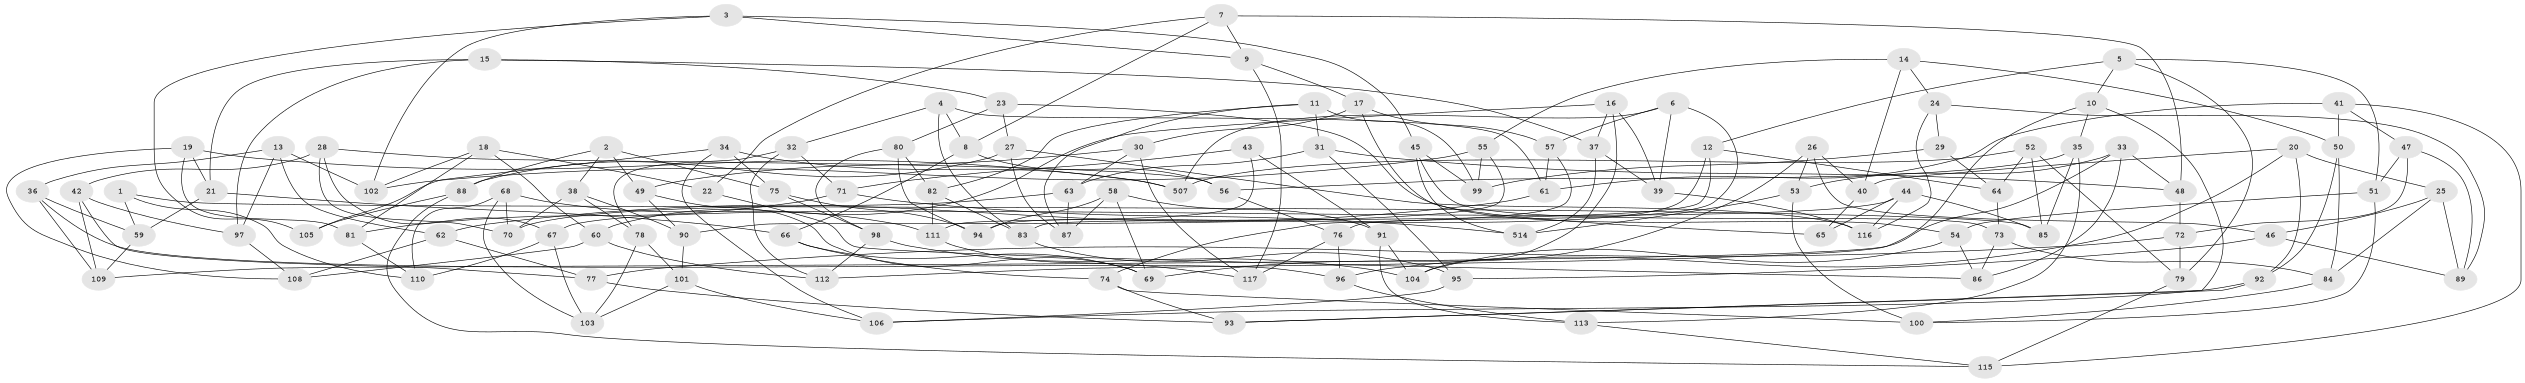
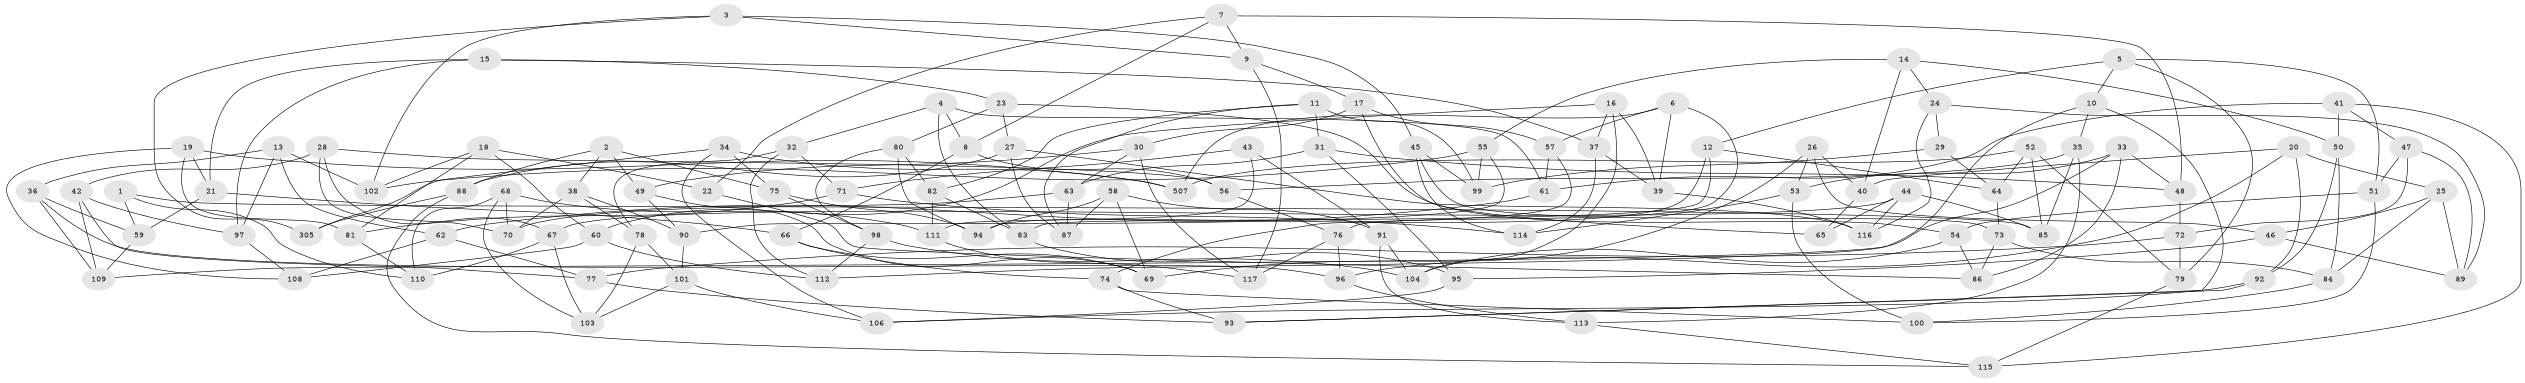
node "105": label "105" -> "305"
node "514": label "514" -> "114"
